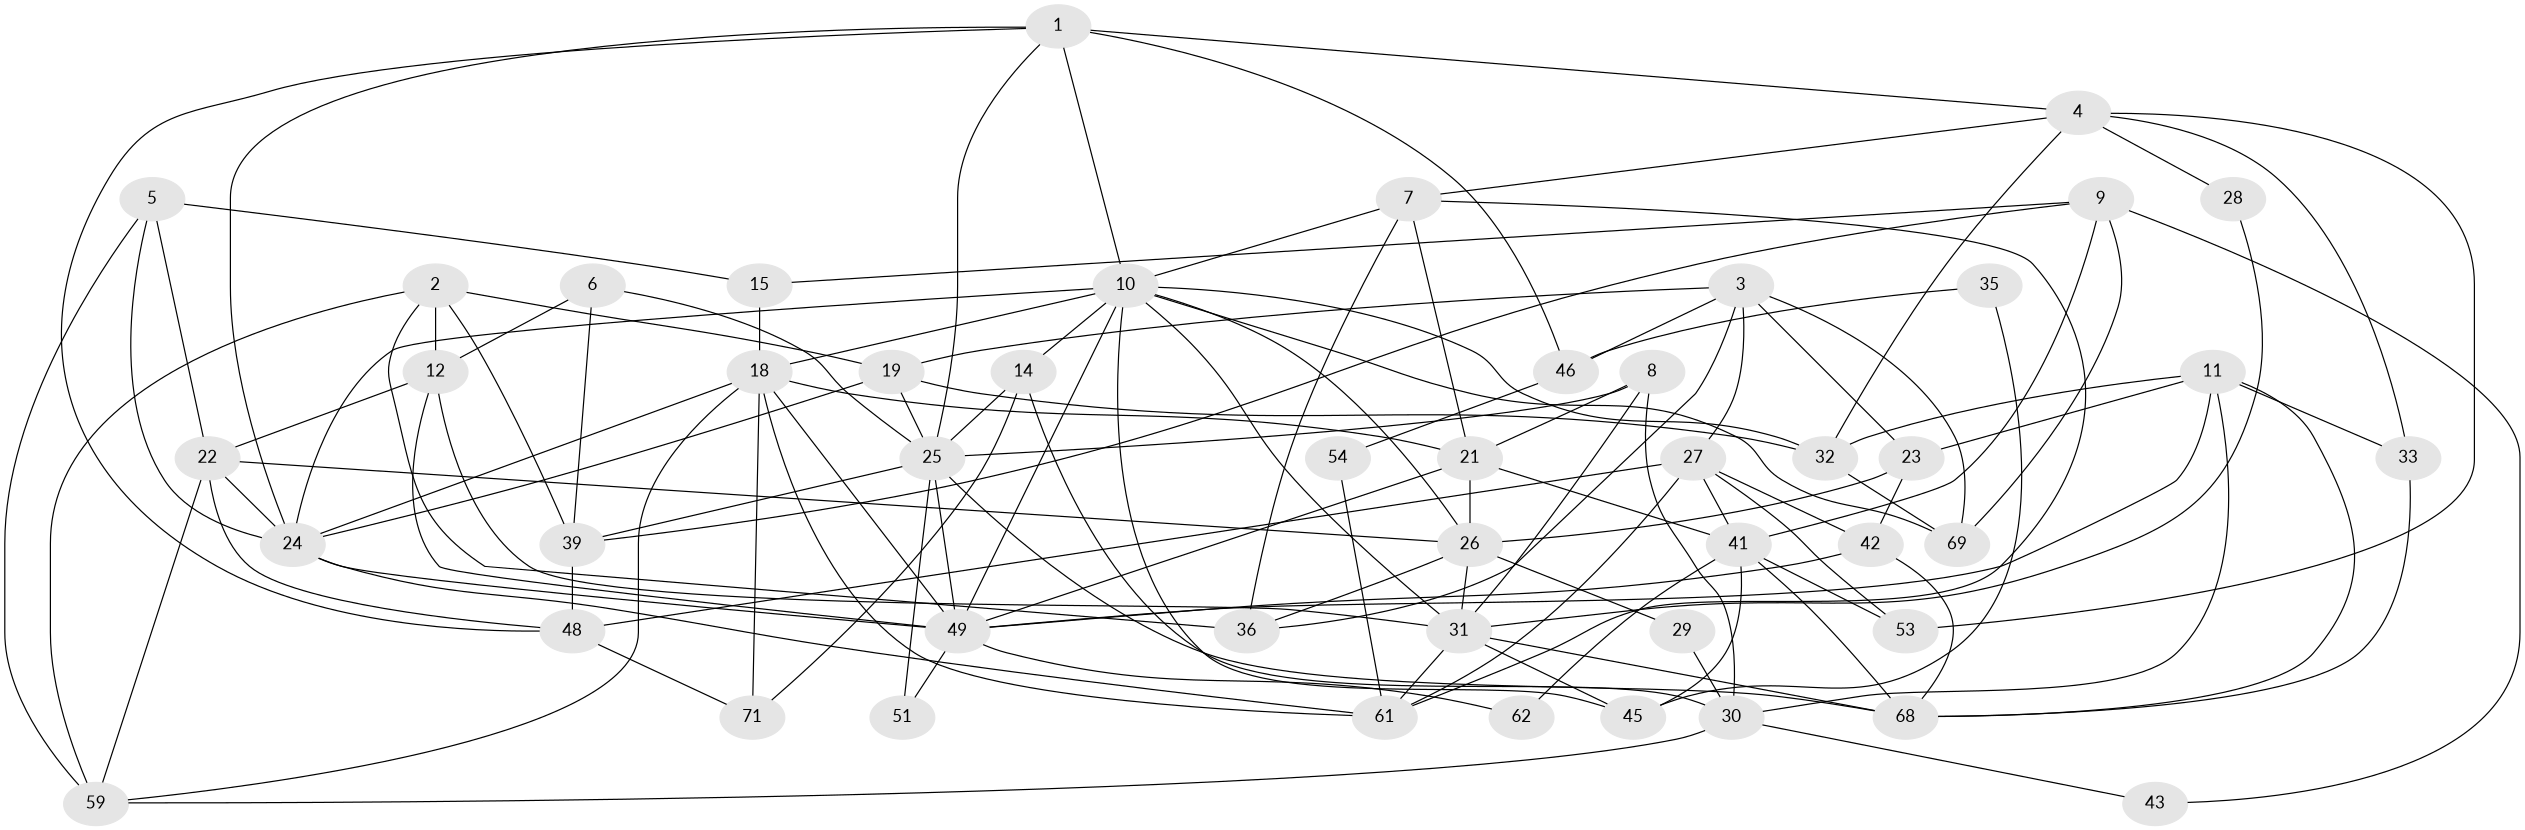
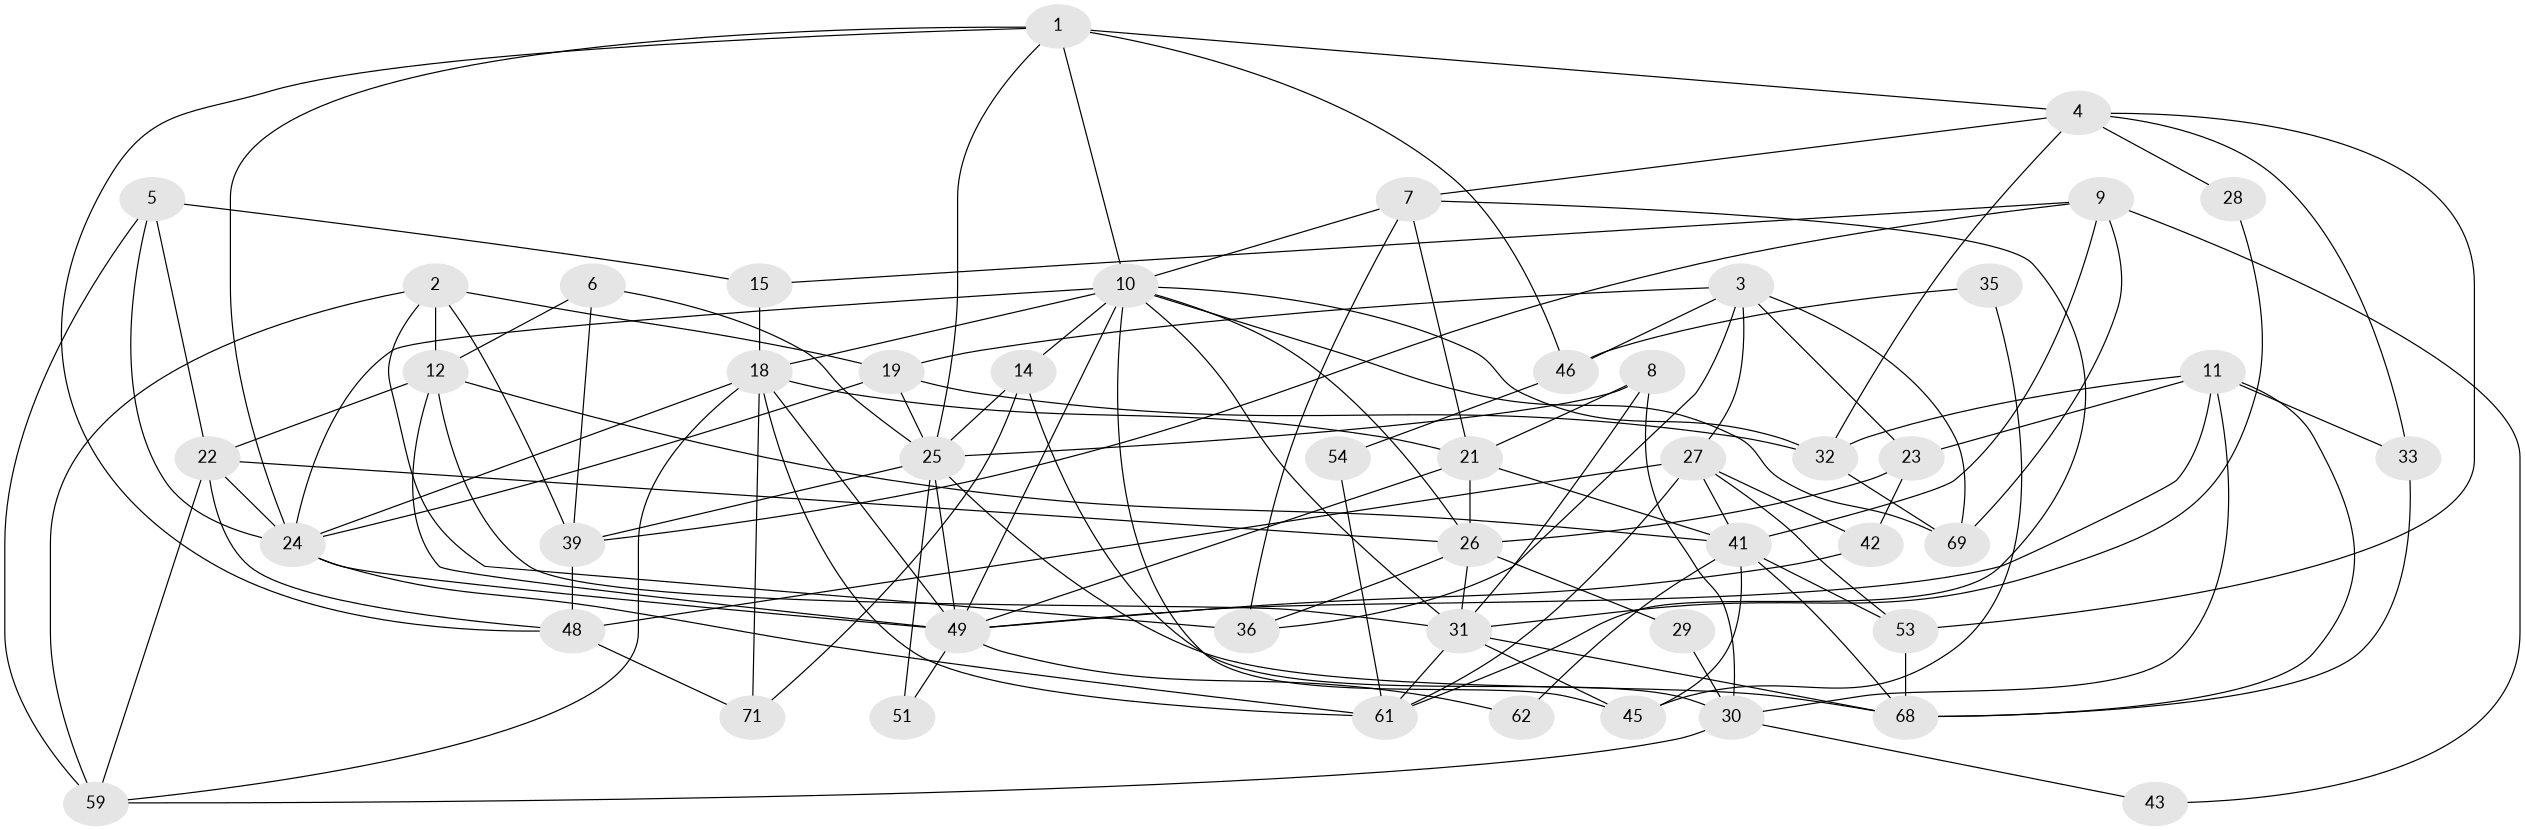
edge "12" -- "41": added
edge "42" -- "68": now "53" -- "68"
